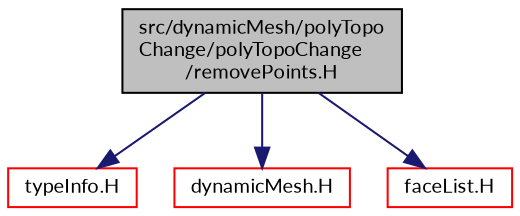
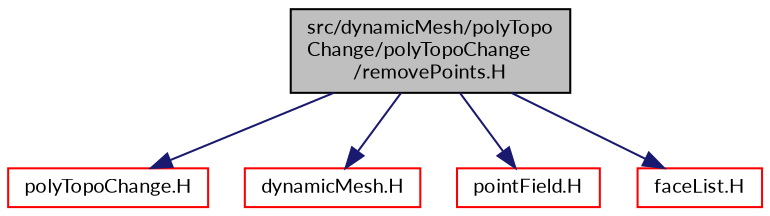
node "typeInfo.H": label "typeInfo.H" -> "polyTopoChange.H"
node "pointField.H": added
